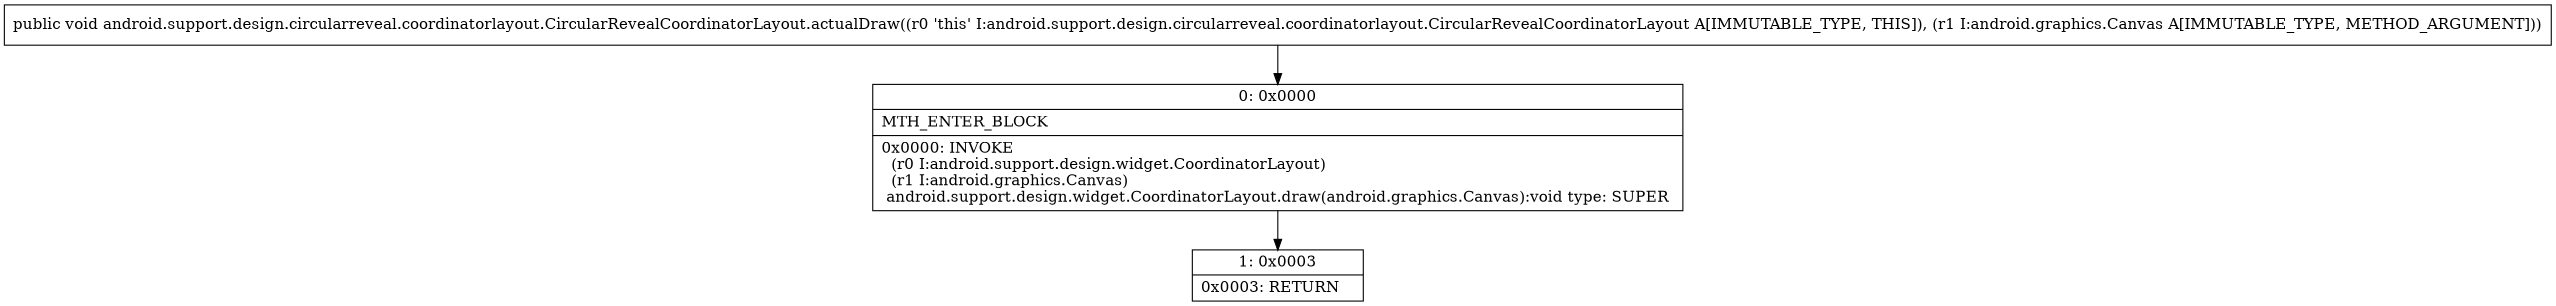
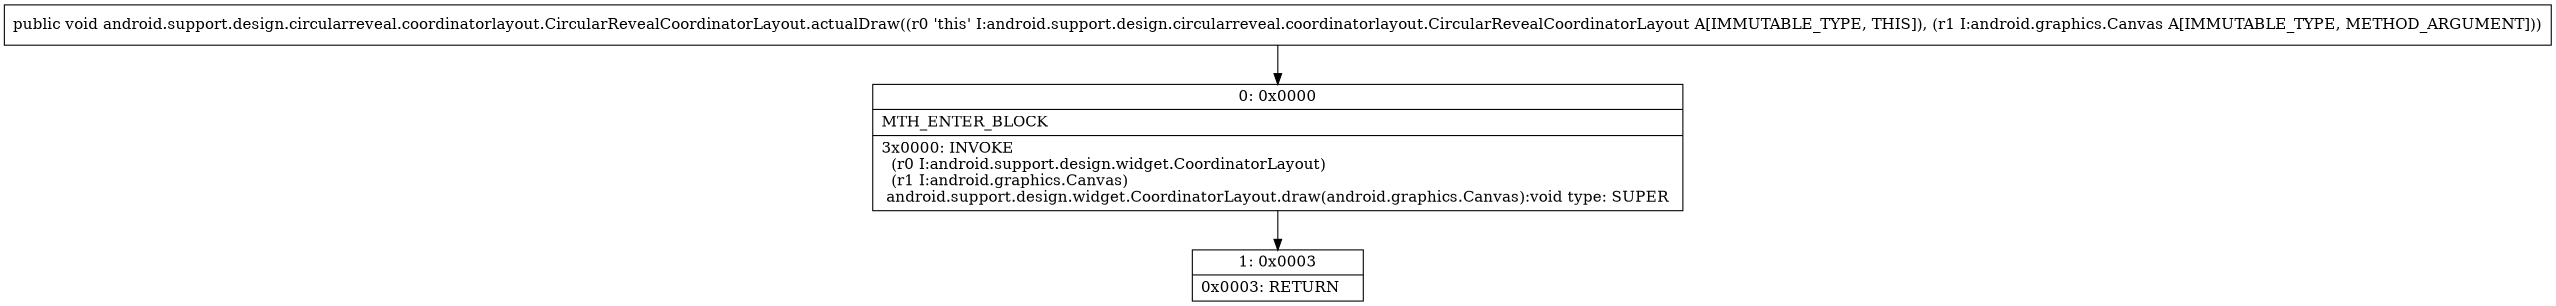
node "0: 0x0000": text "0x0000: INVOKE" -> "3x0000: INVOKE"
